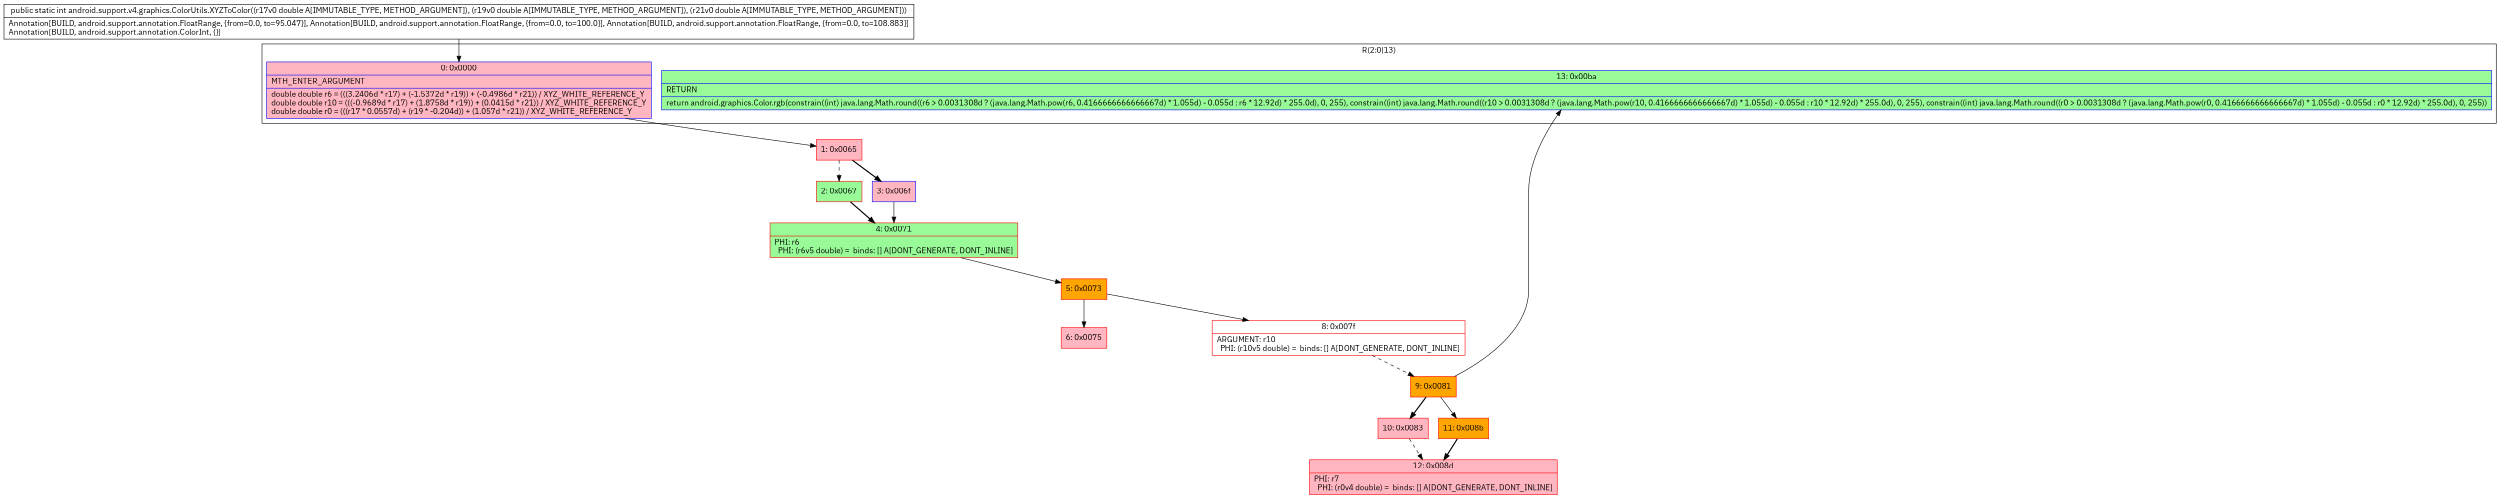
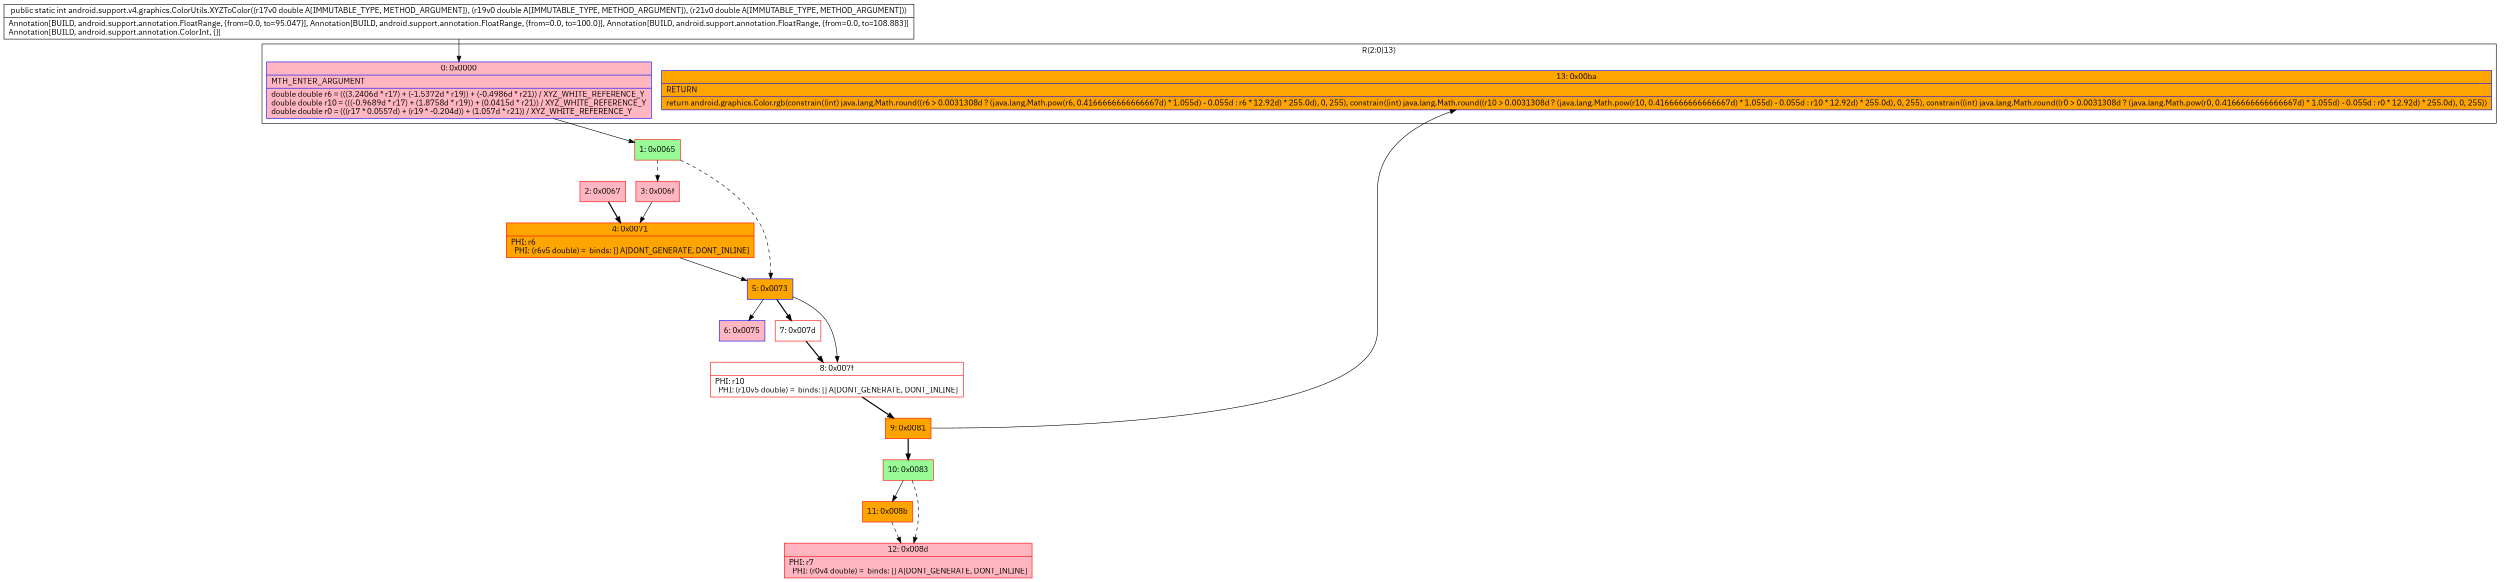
node "13: 0x00ba": fillcolor palegreen -> orange
node "1: 0x0065": fillcolor lightpink -> palegreen
edge "1: 0x0065" -> "2: 0x0067": now "1: 0x0065" -> "5: 0x0073"
edge "1: 0x0065" -> "3: 0x006f": style bold -> dashed
node "2: 0x0067": fillcolor palegreen -> lightpink
node "3: 0x006f": color blue -> red
node "4: 0x0071": fillcolor palegreen -> orange
node "5: 0x0073": color red -> blue
node "7: 0x007d": added
node "6: 0x0075": color red -> blue
node "8: 0x007f": text "ARGUMENT: r10" -> "PHI: r10"
edge "8: 0x007f" -> "9: 0x0081": style dashed -> bold
edge "9: 0x0081" -> "11: 0x008b": now "10: 0x0083" -> "11: 0x008b"
node "10: 0x0083": fillcolor lightpink -> palegreen
edge "11: 0x008b" -> "12: 0x008d": style bold -> dashed
